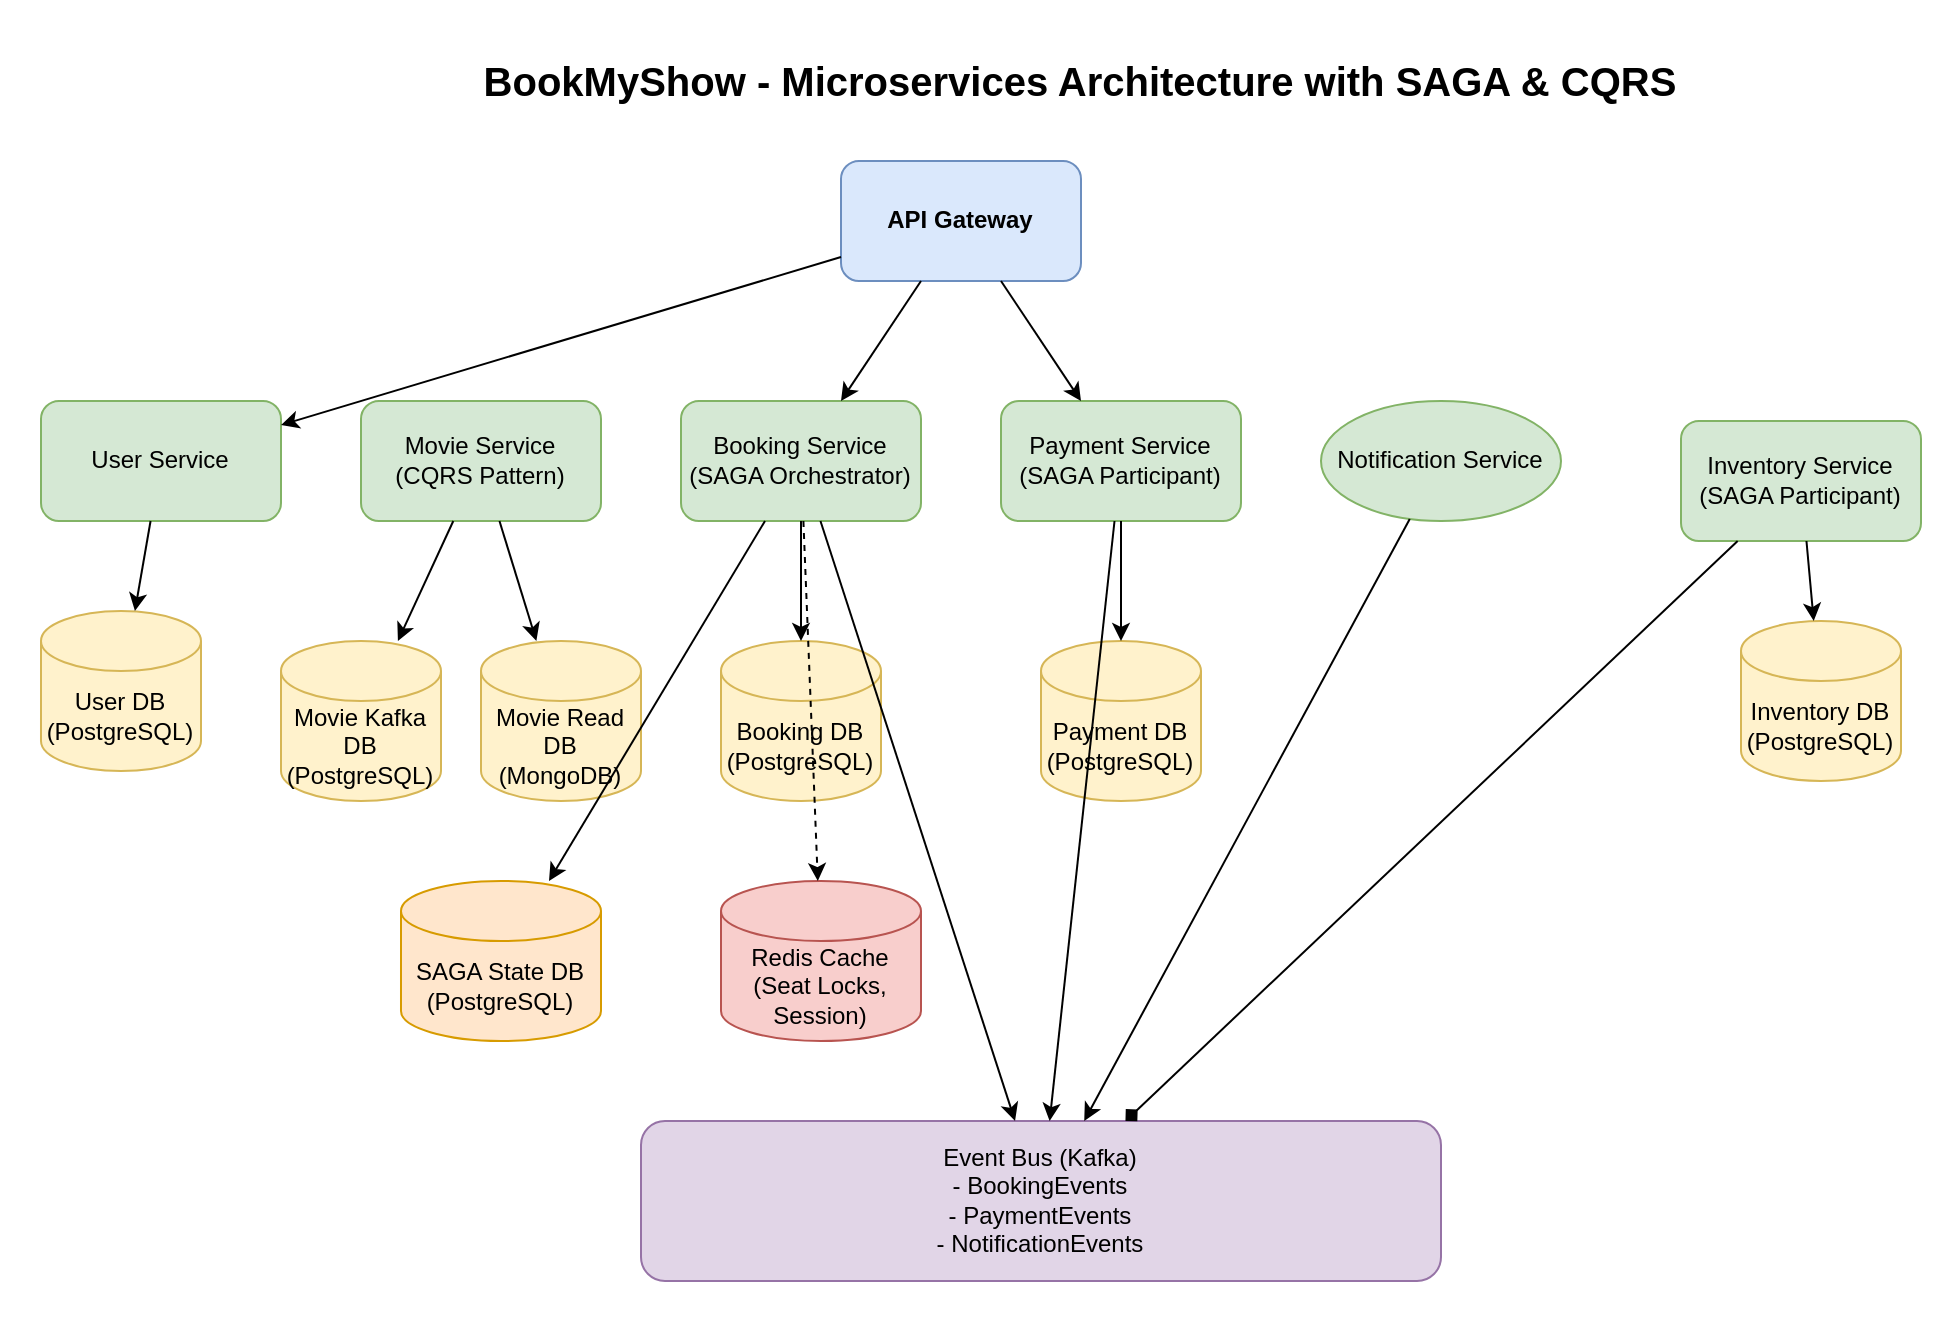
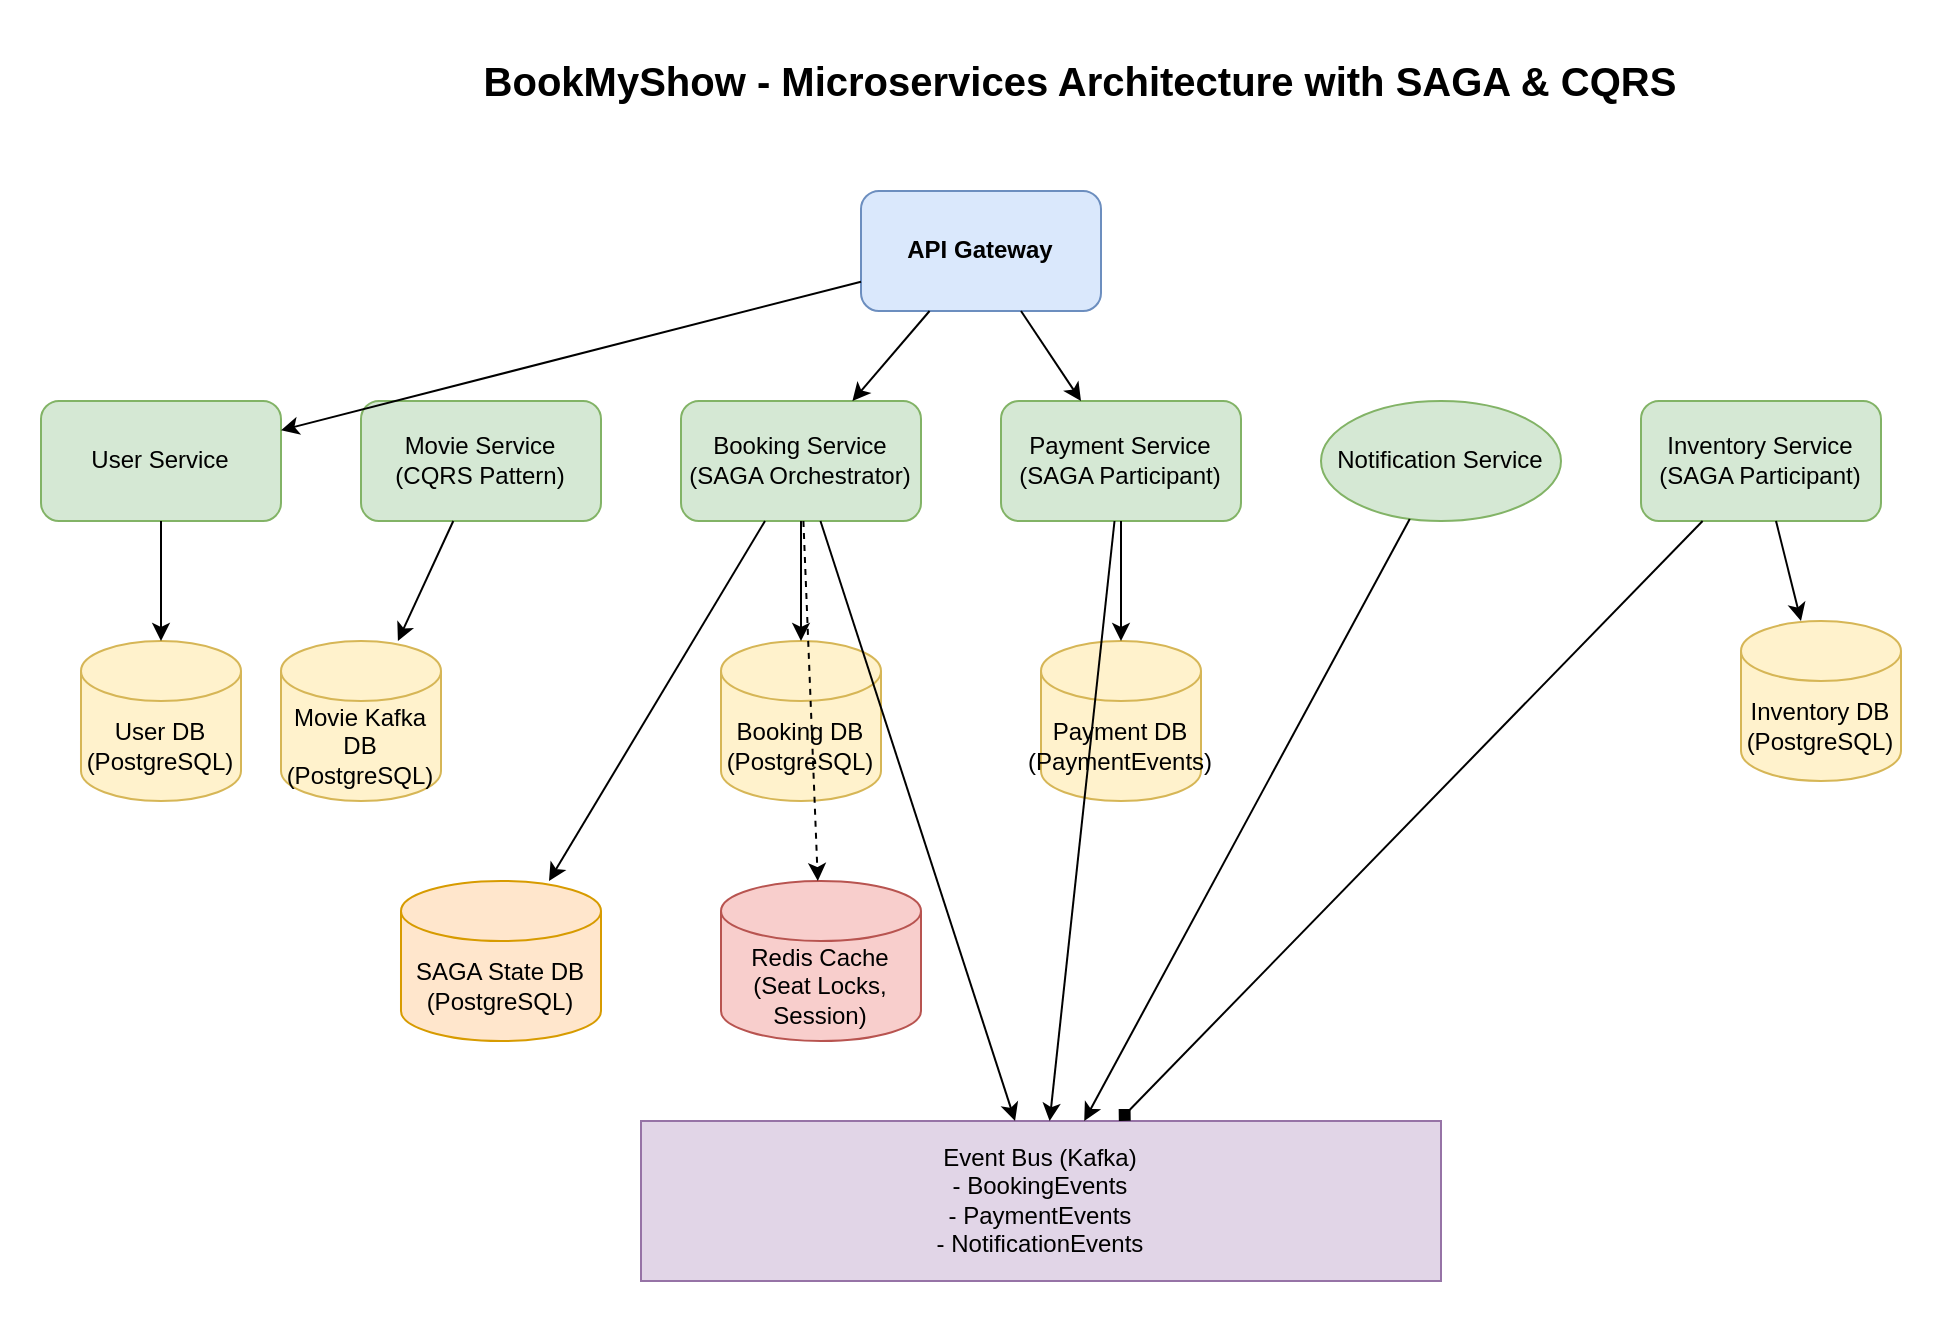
node "API Gateway": moved (961, 221) -> (981, 251)
node "Inventory Service (SAGA Participant)": moved (1801, 481) -> (1761, 461)
edge "Movie Service (CQRS Pattern)" -> "Movie Read DB (MongoDB)": removed
node "User DB (PostgreSQL)": moved (121, 691) -> (161, 721)
node "Movie Read DB (MongoDB)": removed
node "Payment DB (PostgreSQL)": label "Payment DB (PostgreSQL)" -> "Payment DB (PaymentEvents)"
node "Event Bus (Kafka) - BookingEvents - PaymentEvents - NotificationEvents": shape rounded rectangle -> rectangle
